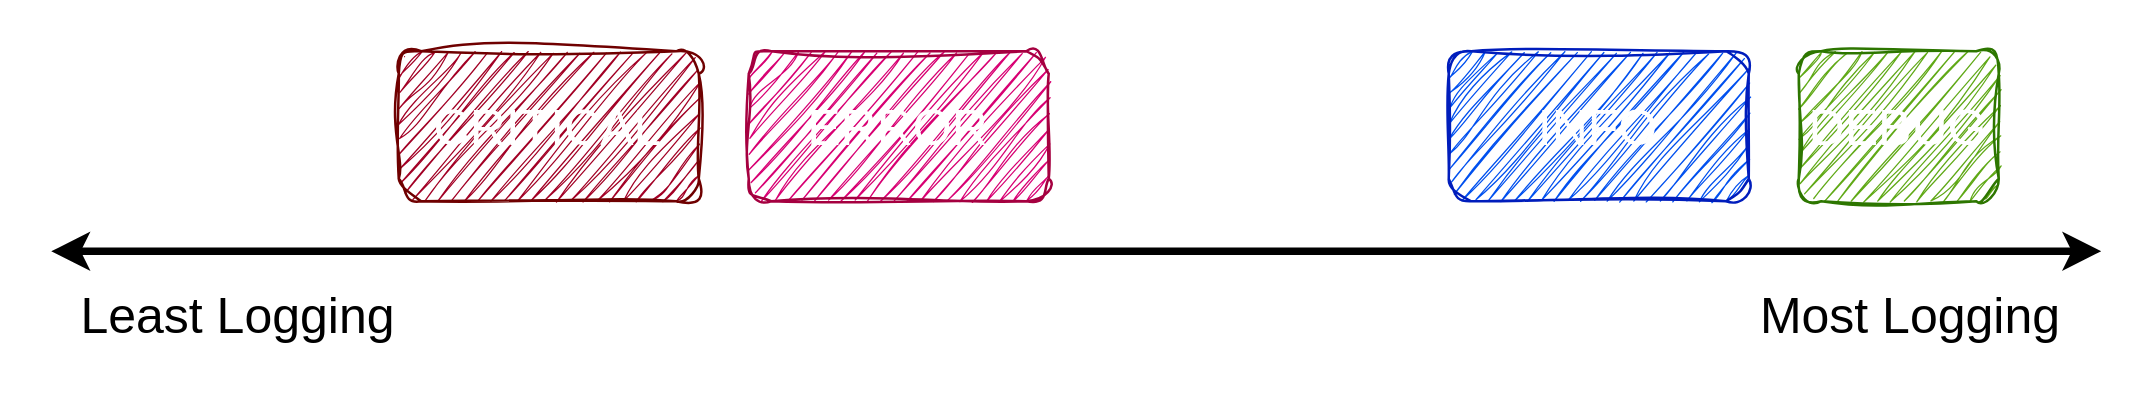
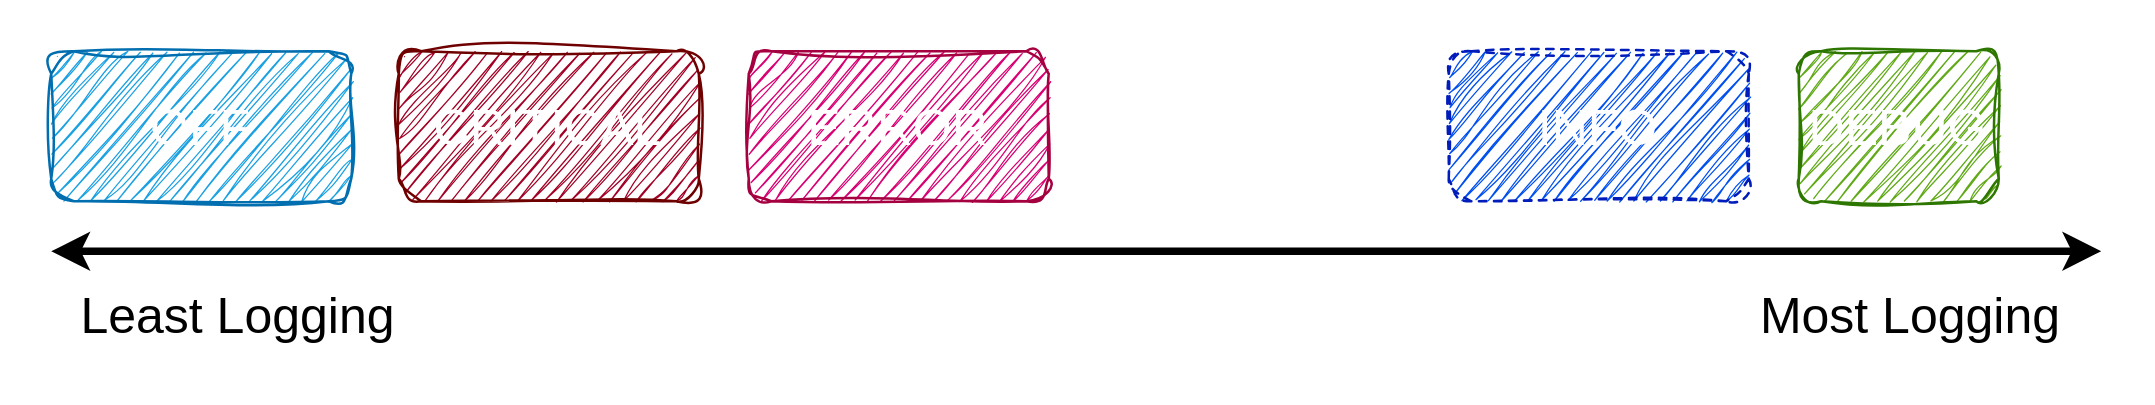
node "OFF": added
node "INFO": style solid -> dashed
